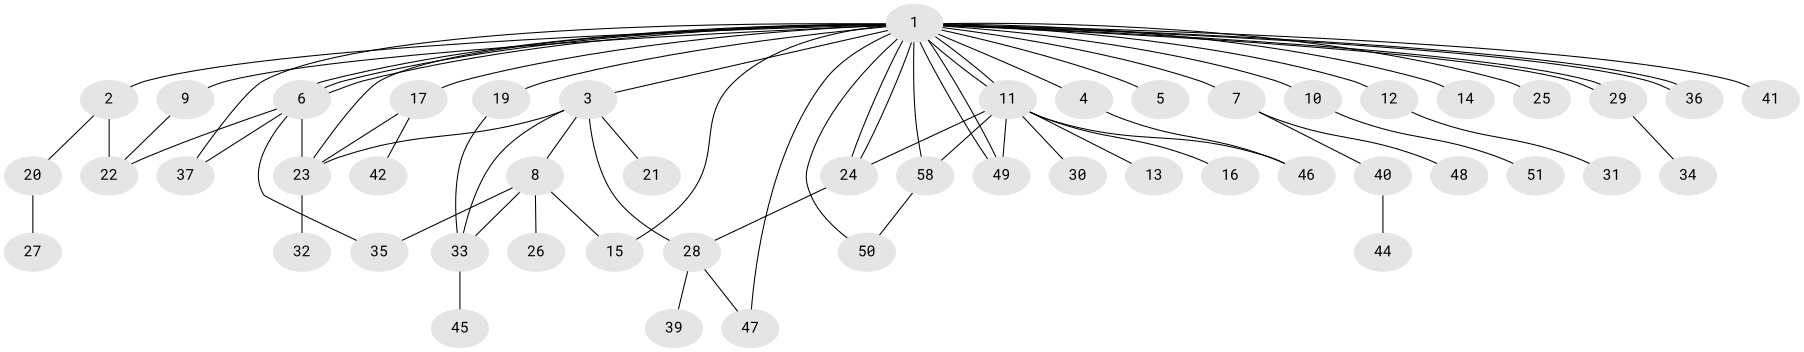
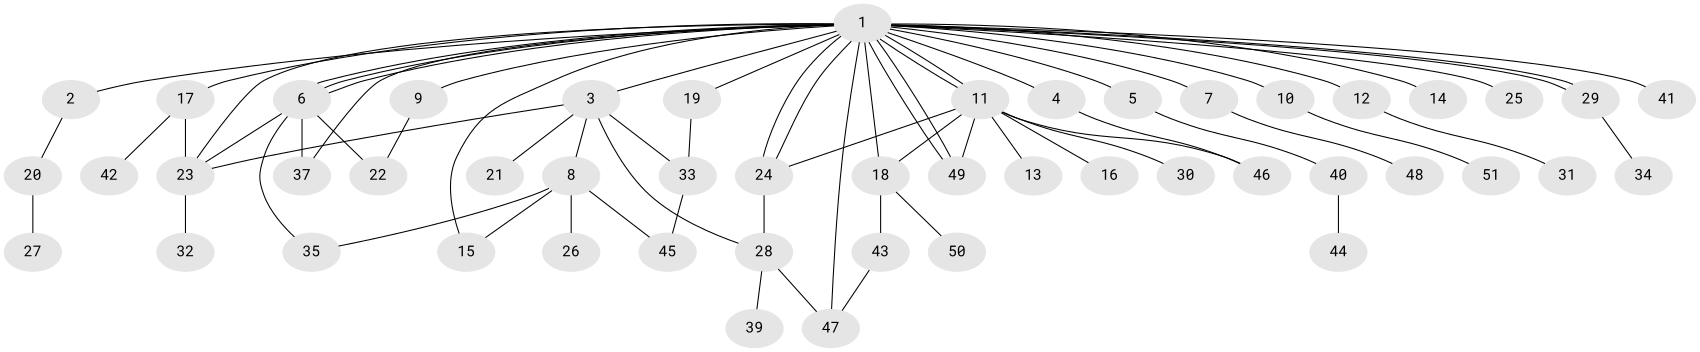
node "36": removed
edge "1" -- "50": removed
edge "2" -- "22": removed
edge "7" -- "40": now "5" -- "40"
node "58": label "58" -> "18"
edge "8" -- "33": now "8" -- "45"
node "43": added
